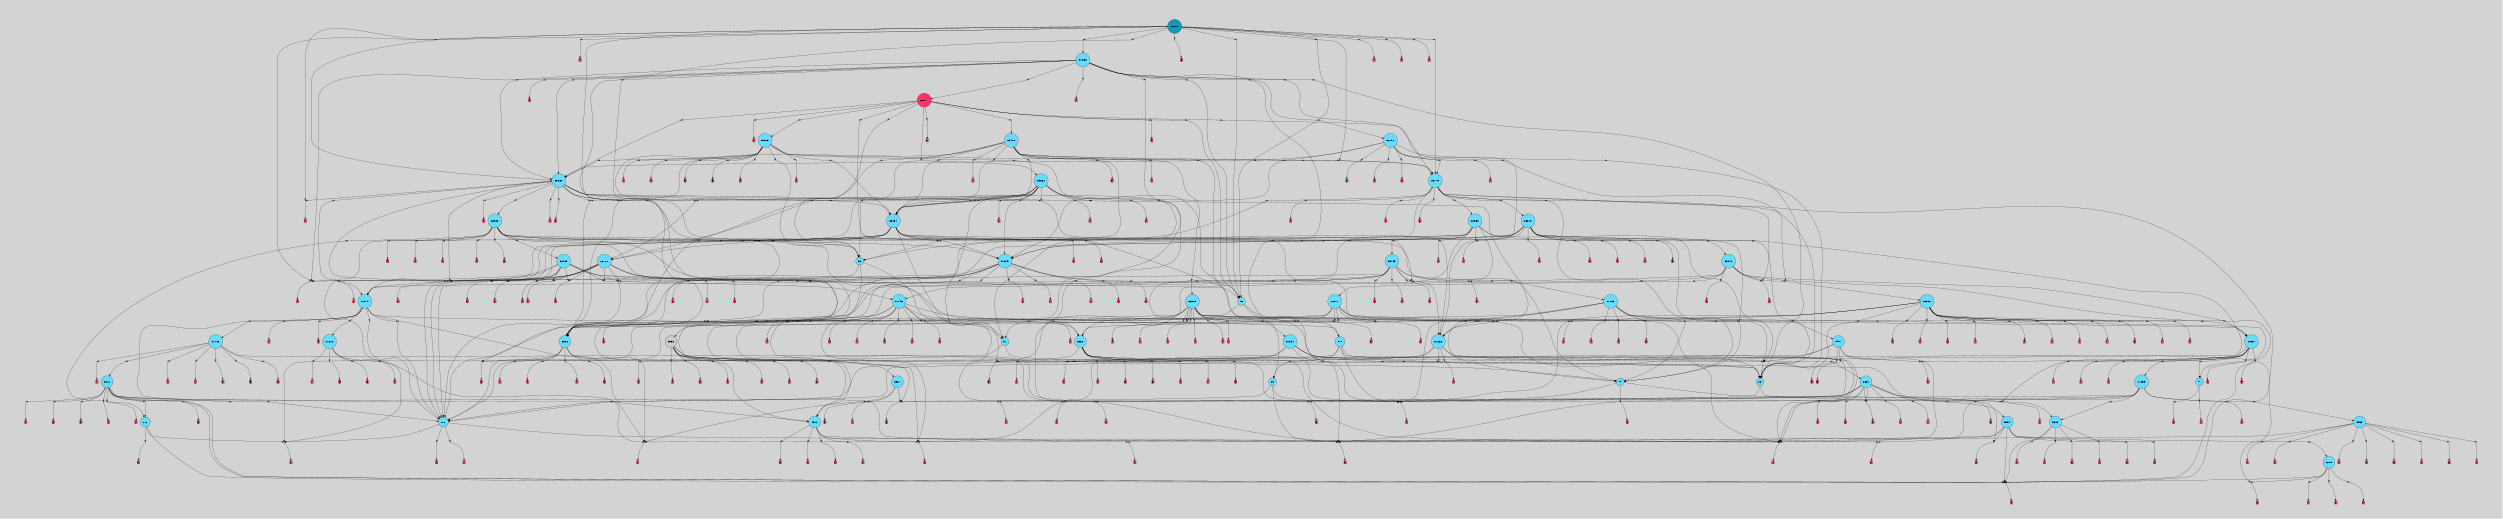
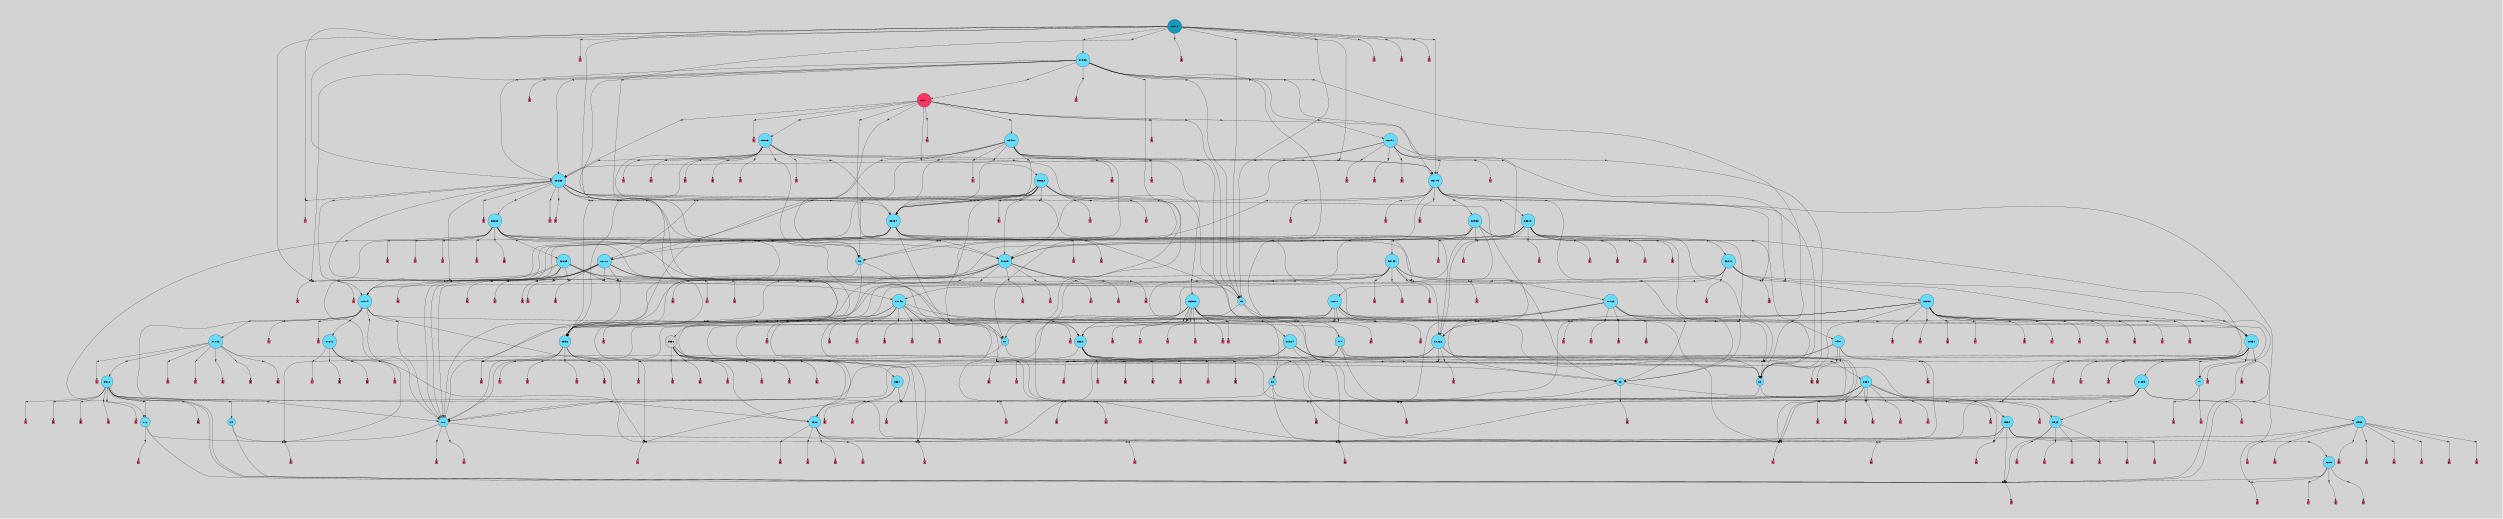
node "T9": label "T9" -> "T2"
node "T4": added
